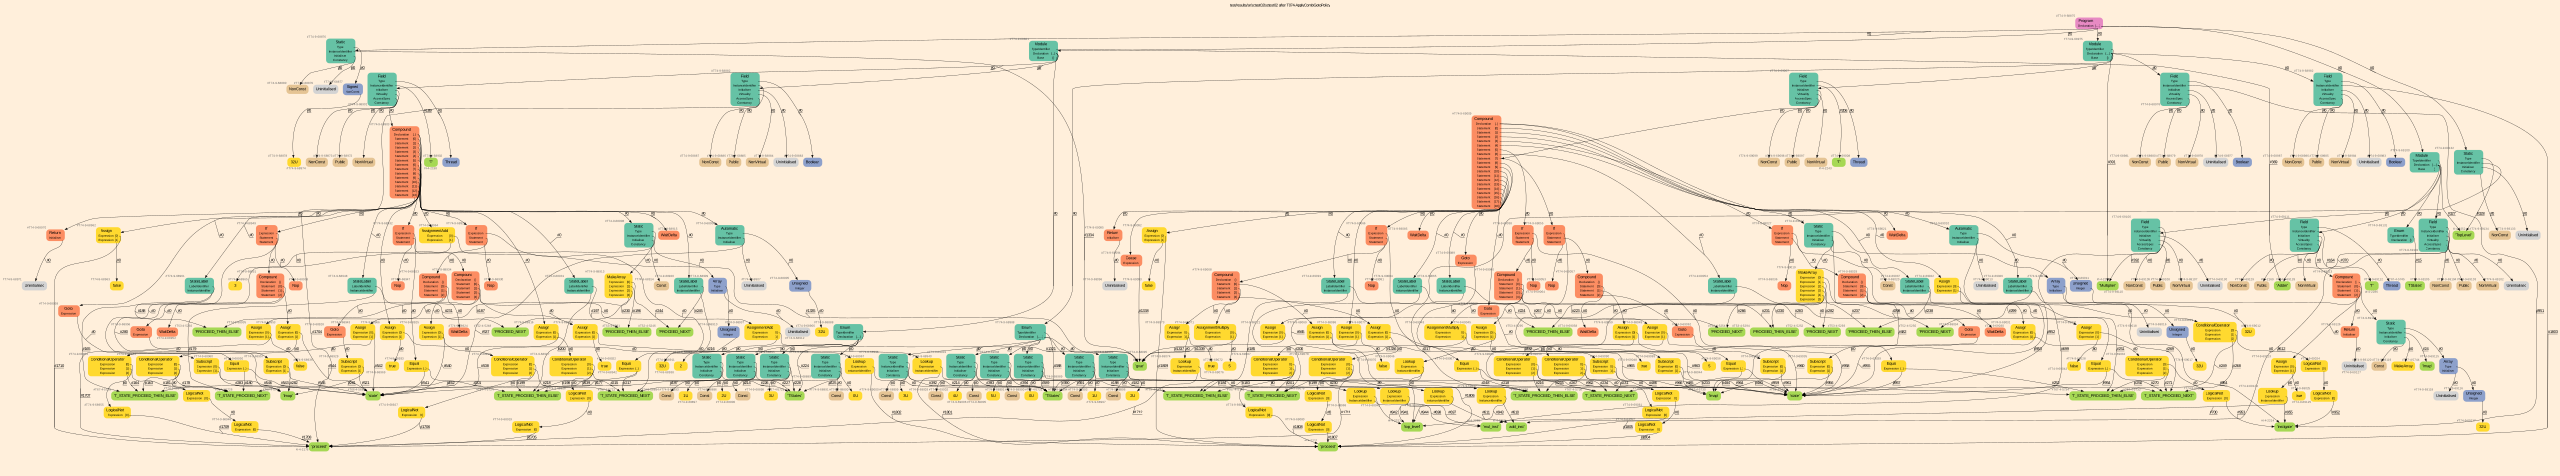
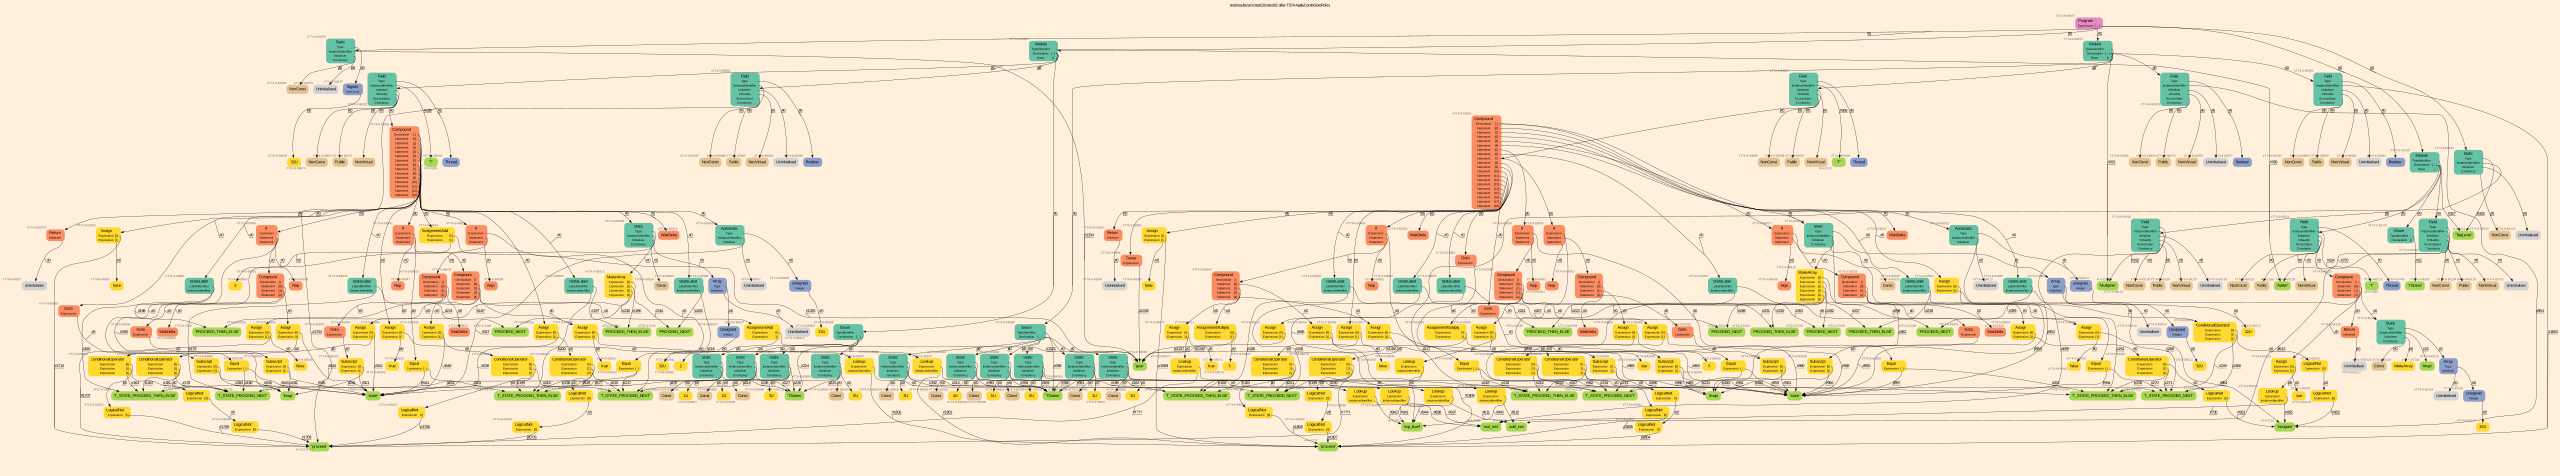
node "Program": text "Declaration" -> "Expression"
